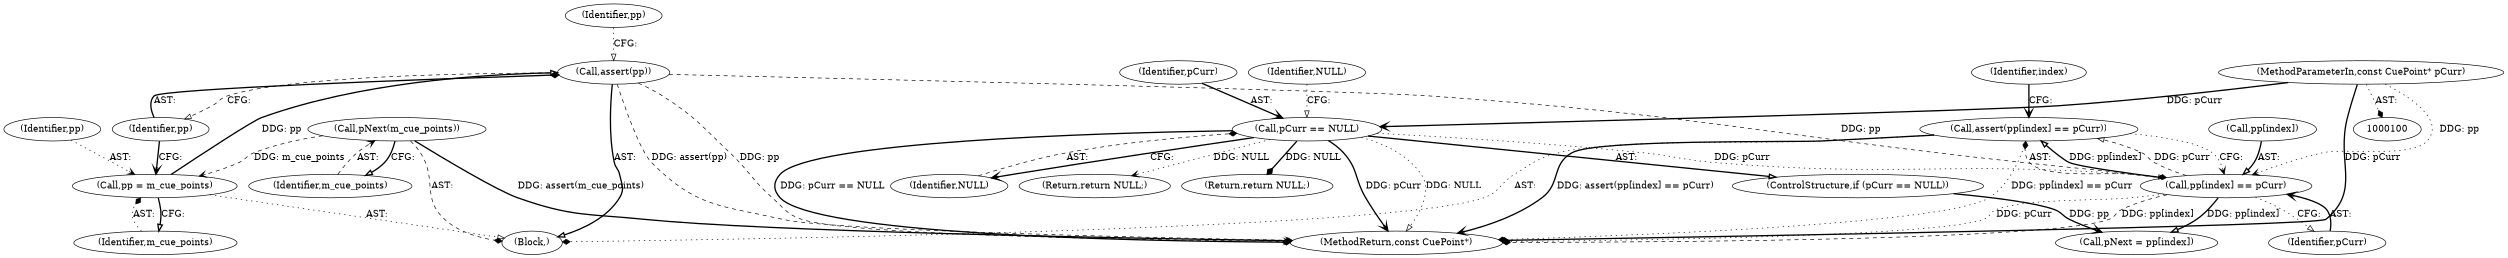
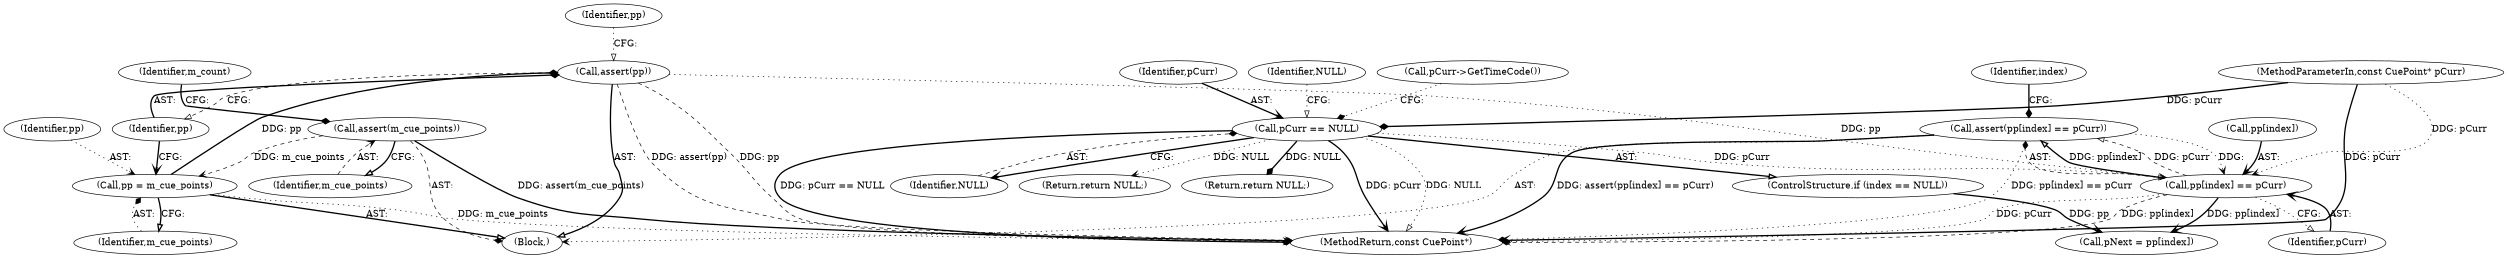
node "(Identifier,m_count)": added
node "(Call,pCurr->GetTimeCode())": added
edge "(Call,pp = m_cue_points)" -> "(Call,assert(pp))": arrowhead onormal -> diamond
edge "(Call,assert(pp))" -> "(Call,pp[index] == pCurr)": style dashed -> dotted
edge "(Identifier,index)" -> "(Call,assert(pp[index] == pCurr))": arrowhead vee -> diamond
edge "(MethodParameterIn,const CuePoint* pCurr)" -> "(Call,pCurr == NULL)": arrowhead vee -> diamond
node "(Call,pNext(m_cue_points))": label "(Call,pNext(m_cue_points))" -> "(Call,assert(m_cue_points))"
node "1000100": removed
edge "(MethodParameterIn,const CuePoint* pCurr)" -> "(Call,pp[index] == pCurr)": label "DDG: pp" -> "DDG: pCurr"
edge "(Call,pp[index])" -> "(Call,pp[index] == pCurr)": arrowhead onormal -> vee
edge "(Call,assert(pp[index] == pCurr))" -> "(Call,pp[index] == pCurr)": label "CFG: " -> "DDG: "
edge "(Call,pCurr == NULL)" -> "(Call,pp[index] == pCurr)": arrowhead diamond -> vee
node "(ControlStructure,if (pCurr == NULL))": label "(ControlStructure,if (pCurr == NULL))" -> "(ControlStructure,if (index == NULL))"
edge "(Call,pp = m_cue_points)" -> "(Block,)": style dotted -> bold
edge "(Call,pp[index] == pCurr)" -> "(Call,pNext = pp[index])": arrowhead onormal -> vee
edge "(Call,assert(pp[index] == pCurr))" -> "(Block,)": arrowhead diamond -> vee
edge "(MethodParameterIn,const CuePoint* pCurr)" -> "(MethodReturn,const CuePoint*)": arrowhead diamond -> vee
edge "(Call,pp = m_cue_points)" -> "(MethodReturn,const CuePoint*)": added, label "DDG: m_cue_points"
